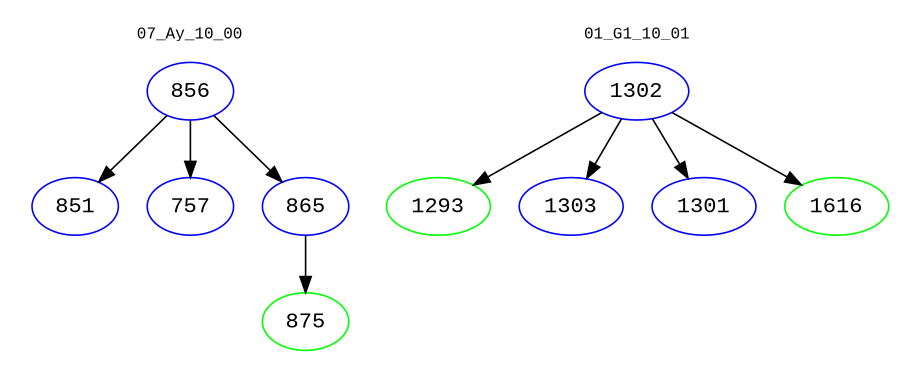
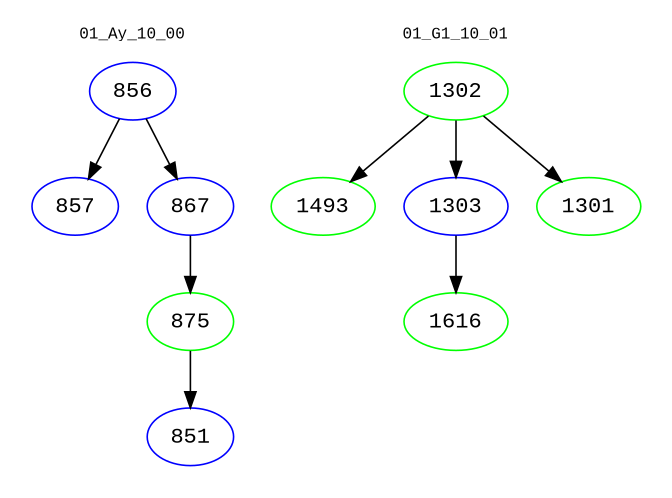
cluster "07_Ay_10_00": label "07_Ay_10_00" -> "01_Ay_10_00"
node "1302": color blue -> green
edge "856" -> "851": now "875" -> "851"
edge "1302" -> "1616": now "1303" -> "1616"
node "757": label "757" -> "857"
node "865": label "865" -> "867"
node "1293": label "1293" -> "1493"
node "1301": color blue -> green
